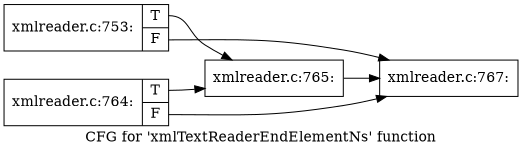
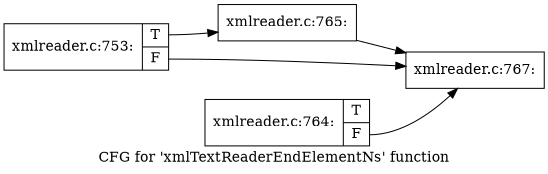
edge "xmlreader.c:764:" -> "xmlreader.c:765:": removed
